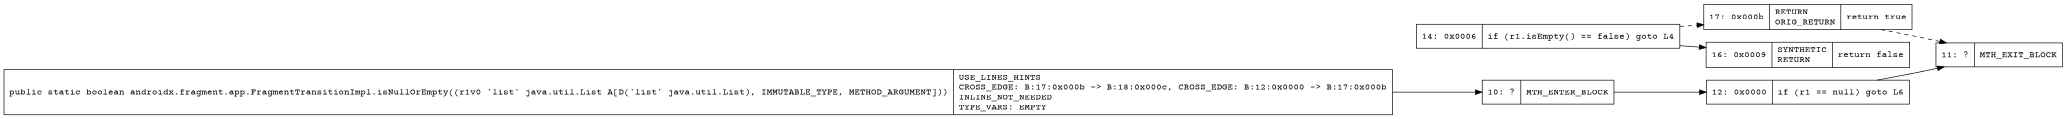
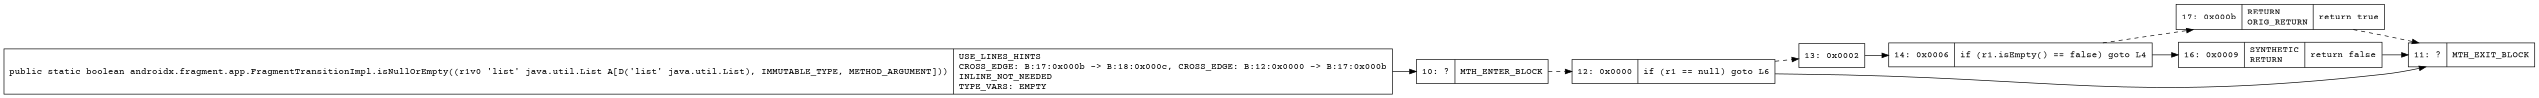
edge "16: 0x0009" -> "11: ?": added
node "13: 0x0002": added
edge "10: ?" -> "12: 0x0000": style solid -> dashed
